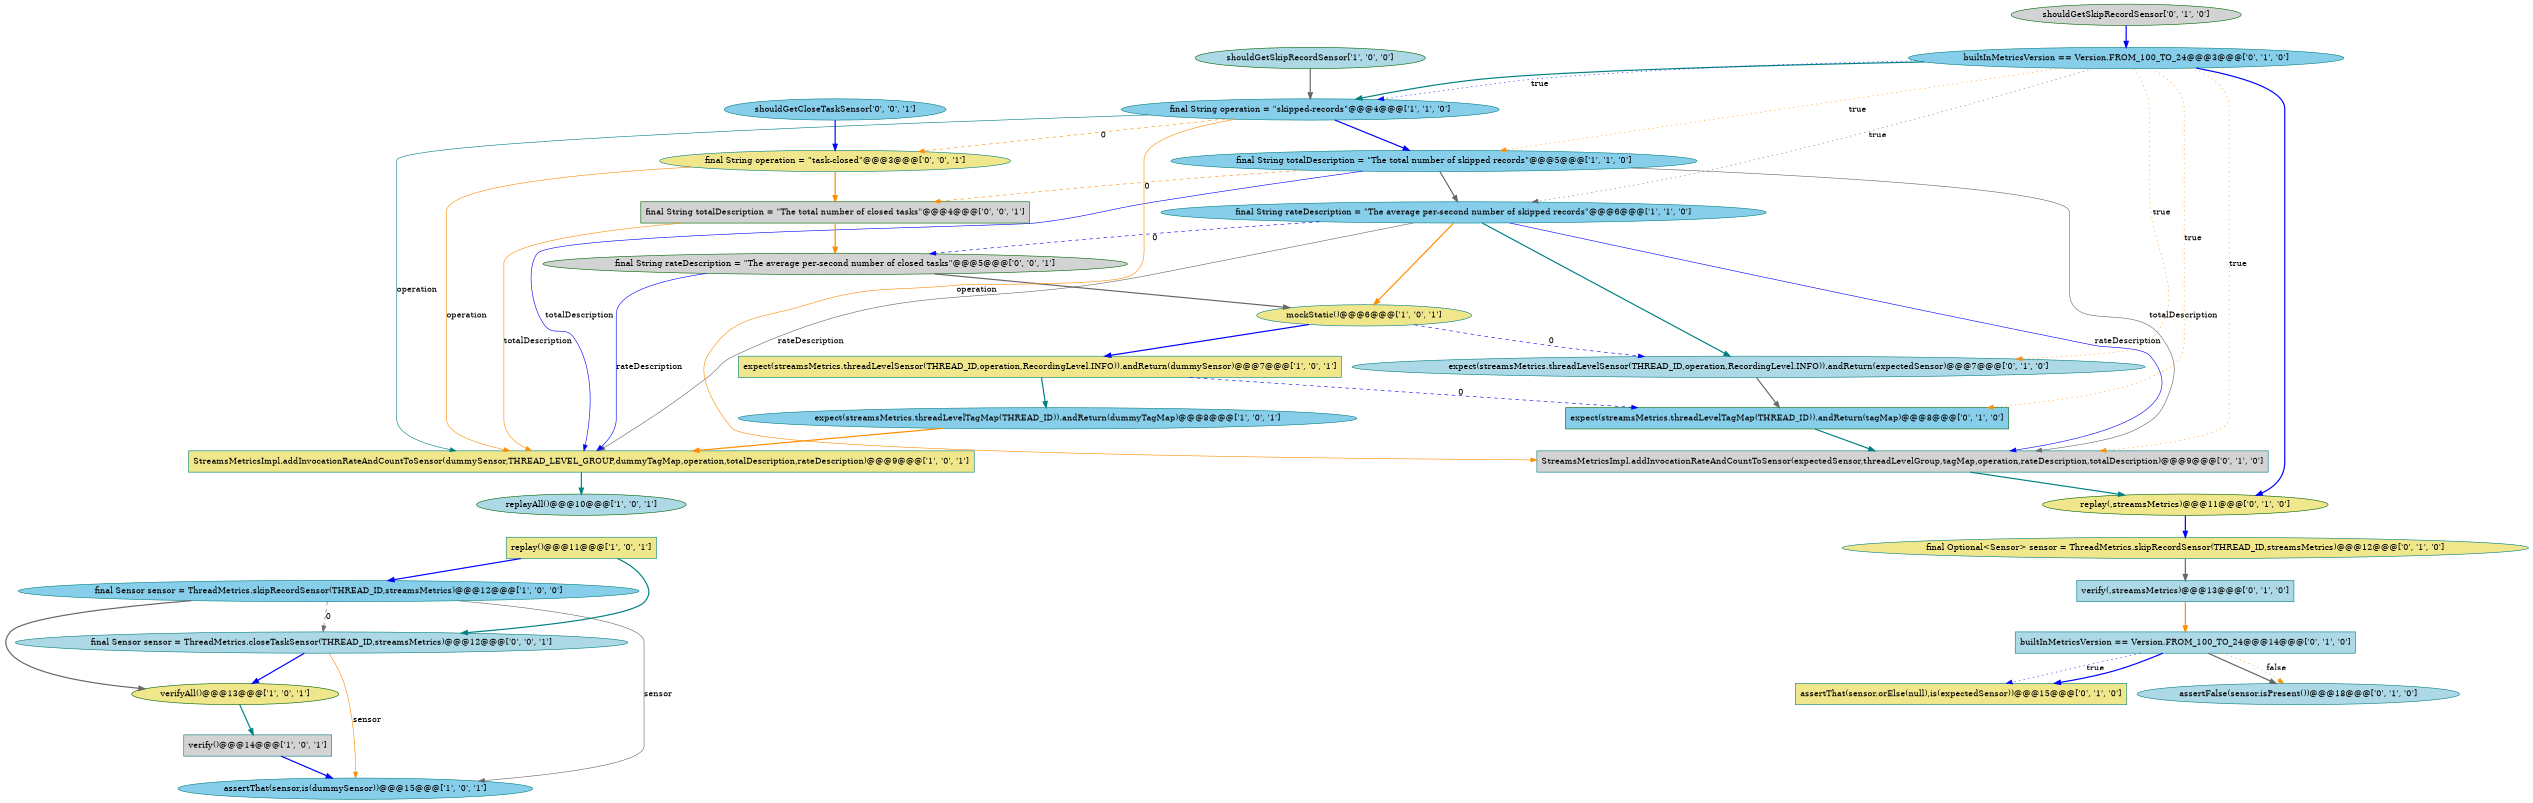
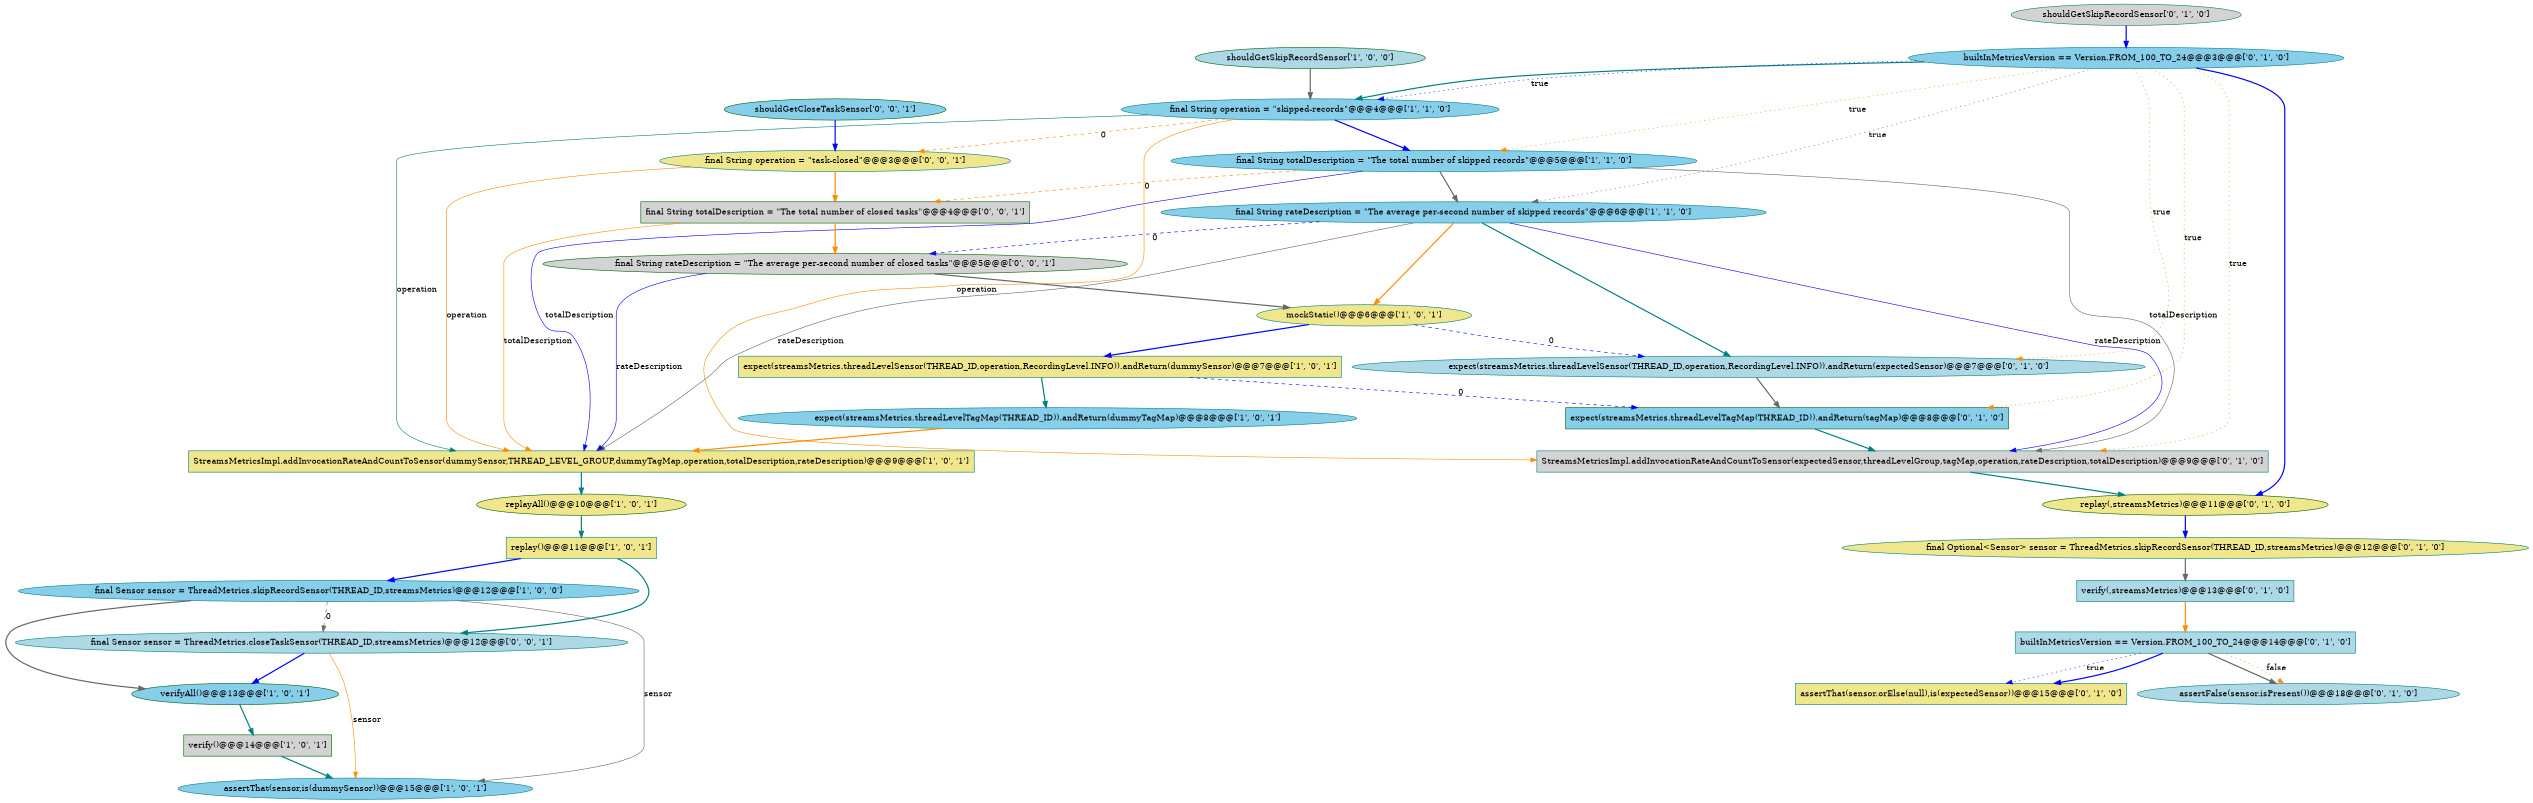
node "shouldGetSkipRecordSensor['0', '1', '0']": color darkgreen -> teal
node "shouldGetCloseTaskSensor['0', '0', '1']": color teal -> darkgreen
node "replayAll()@@@10@@@['1', '0', '1']": fillcolor lightblue -> khaki
edge "replayAll()@@@10@@@['1', '0', '1']" -> "replay()@@@11@@@['1', '0', '1']": added
node "verifyAll()@@@13@@@['1', '0', '1']": fillcolor khaki -> skyblue
node "verify()@@@14@@@['1', '0', '1']": color teal -> darkgreen
edge "verify()@@@14@@@['1', '0', '1']" -> "assertThat(sensor,is(dummySensor))@@@15@@@['1', '0', '1']": color blue -> teal
